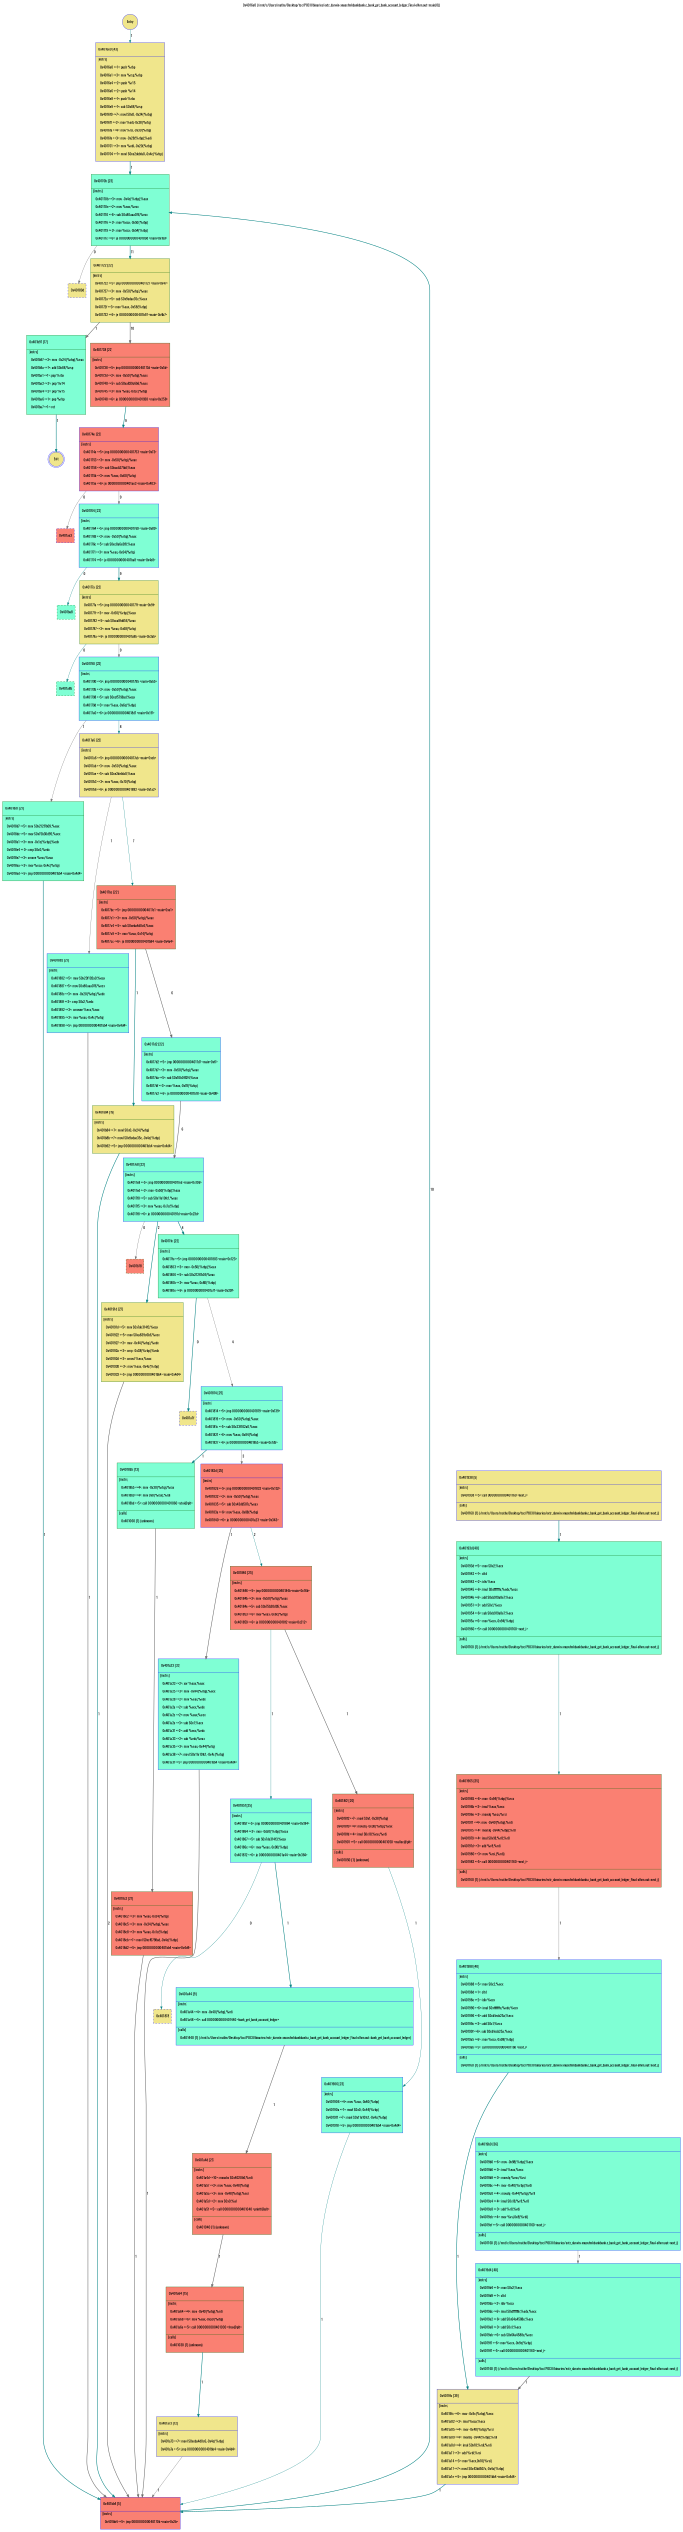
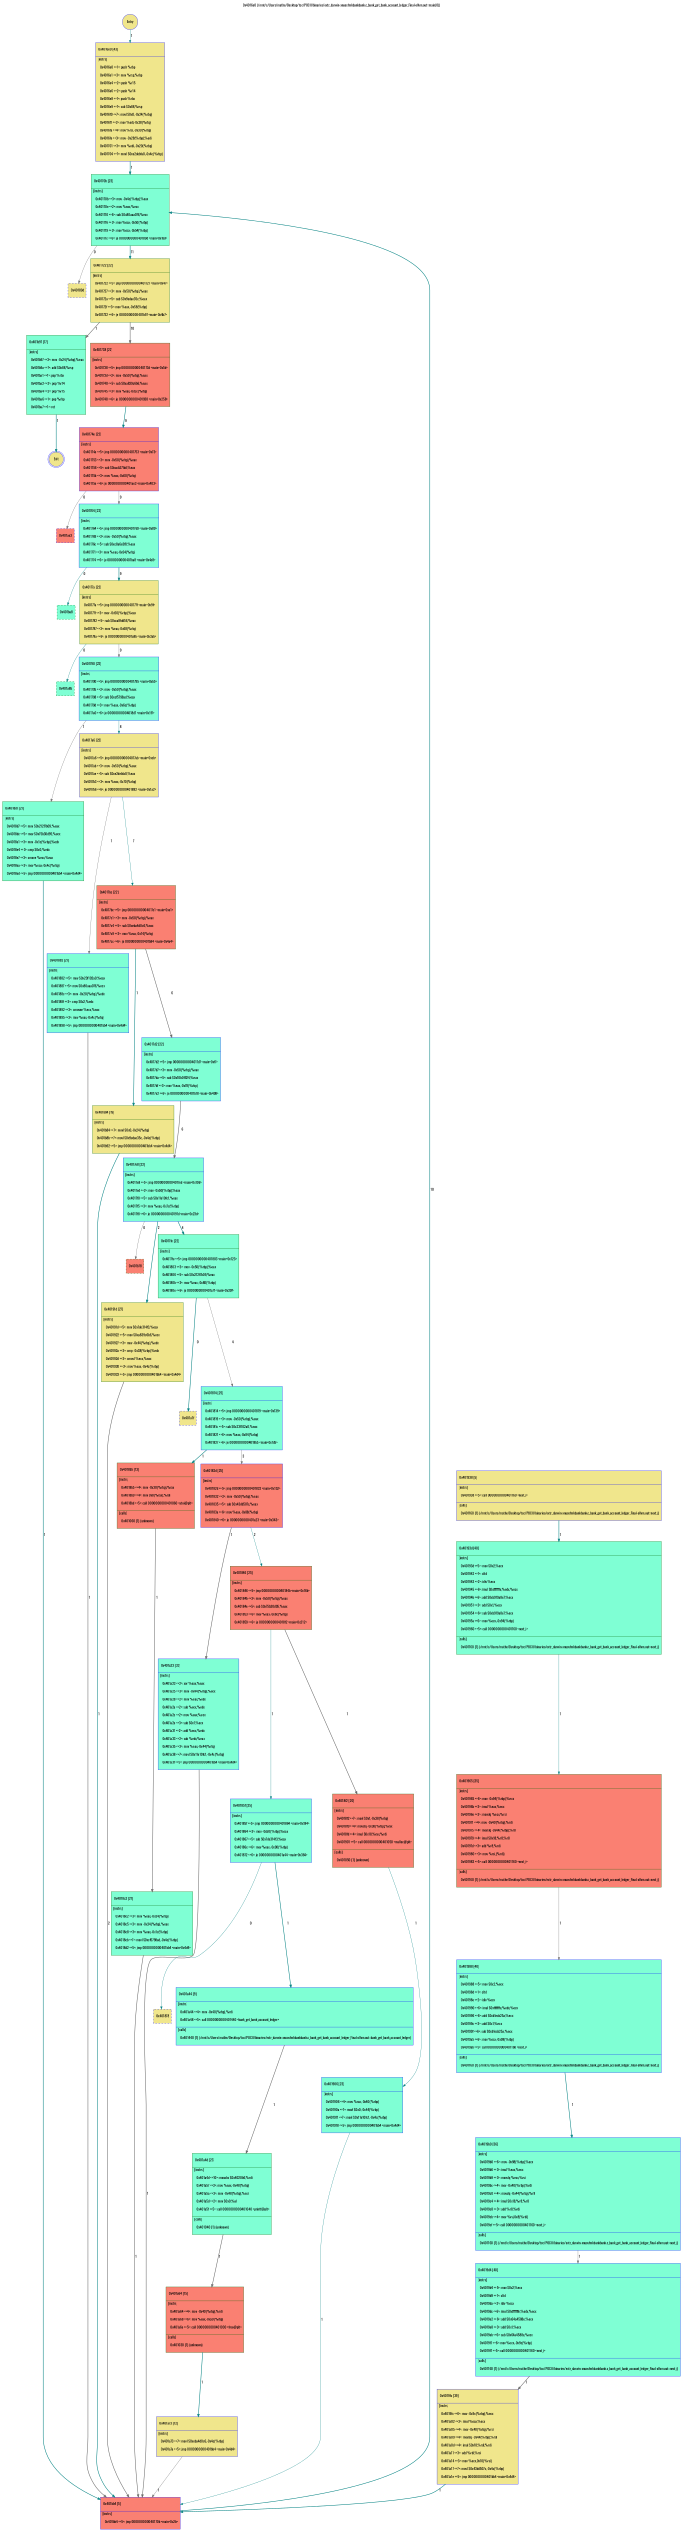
node "0x4018b5 [13]": fillcolor aquamarine -> salmon
node "0x4018c2 [21]": fillcolor salmon -> aquamarine
node "0x401a4d [23]": fillcolor salmon -> aquamarine
edge "0x401988 [40]" -> "0x4019fc [39]": now "0x401988 [40]" -> "0x4019b0 [36]"
